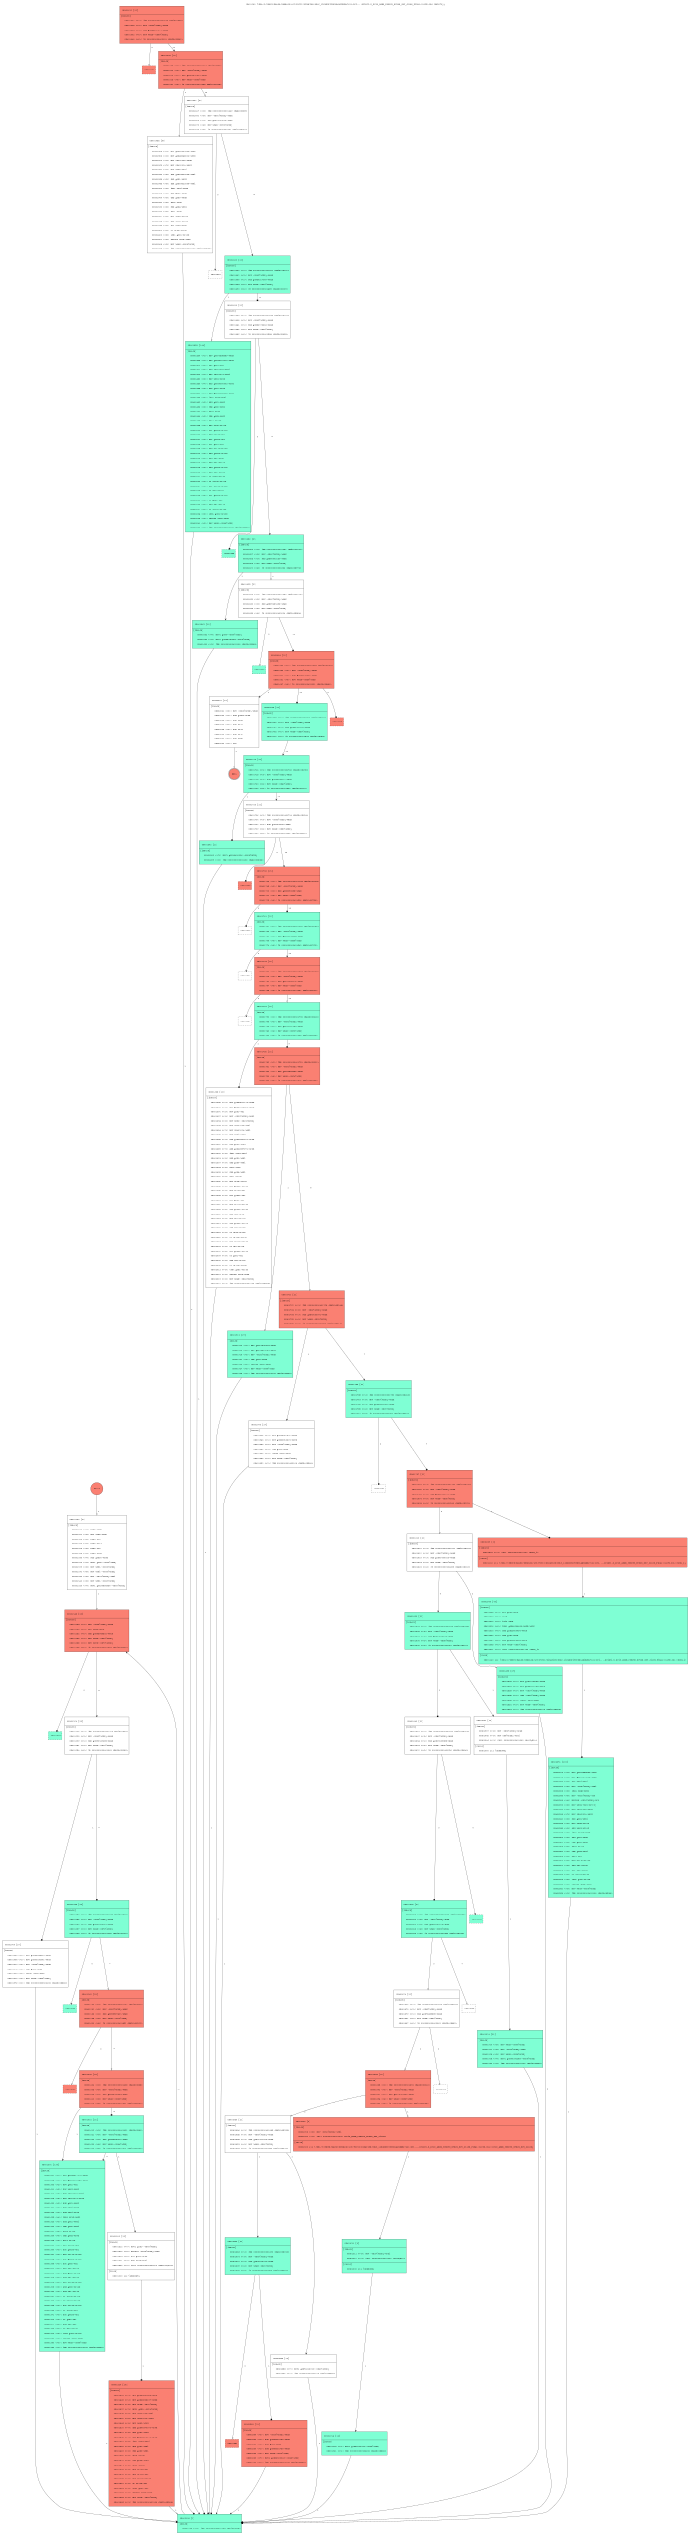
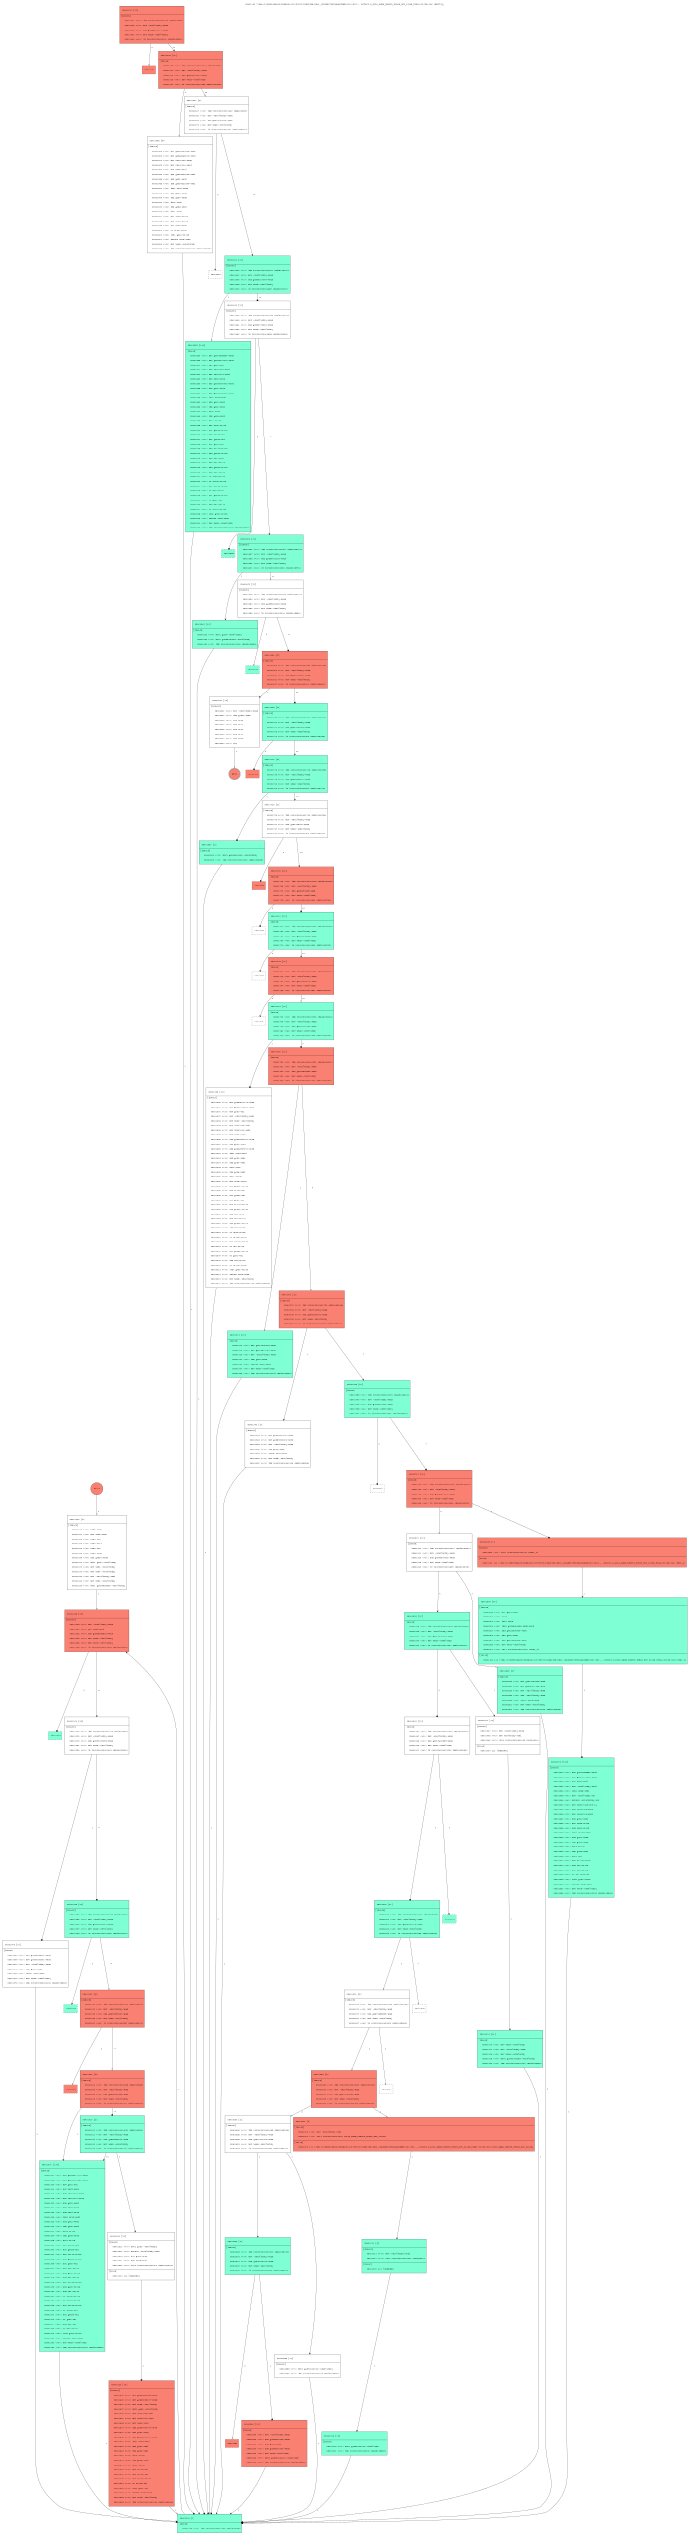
edge "0x4016e4 [25]" -> "0x401d5d": now "0x4016fd [25]" -> "0x401d5d"
